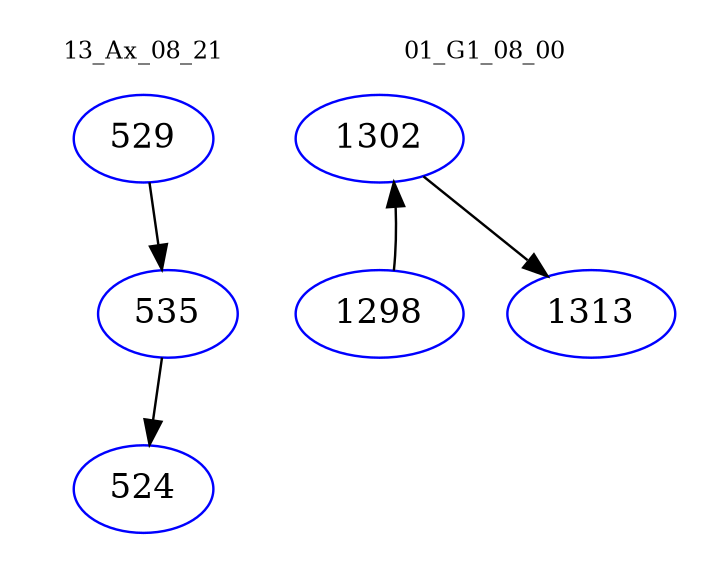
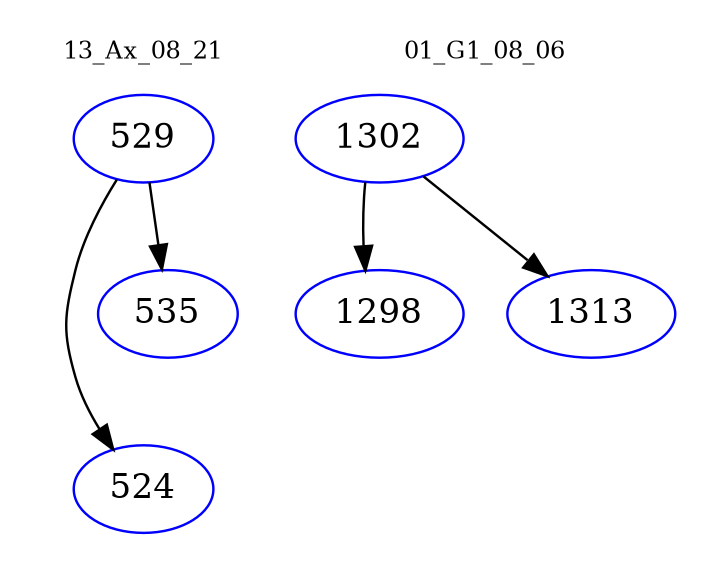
cluster "01_G1_08_00": label "01_G1_08_00" -> "01_G1_08_06"
edge "1298" -> "1302": reversed
edge "535" -> "524": now "529" -> "524"
